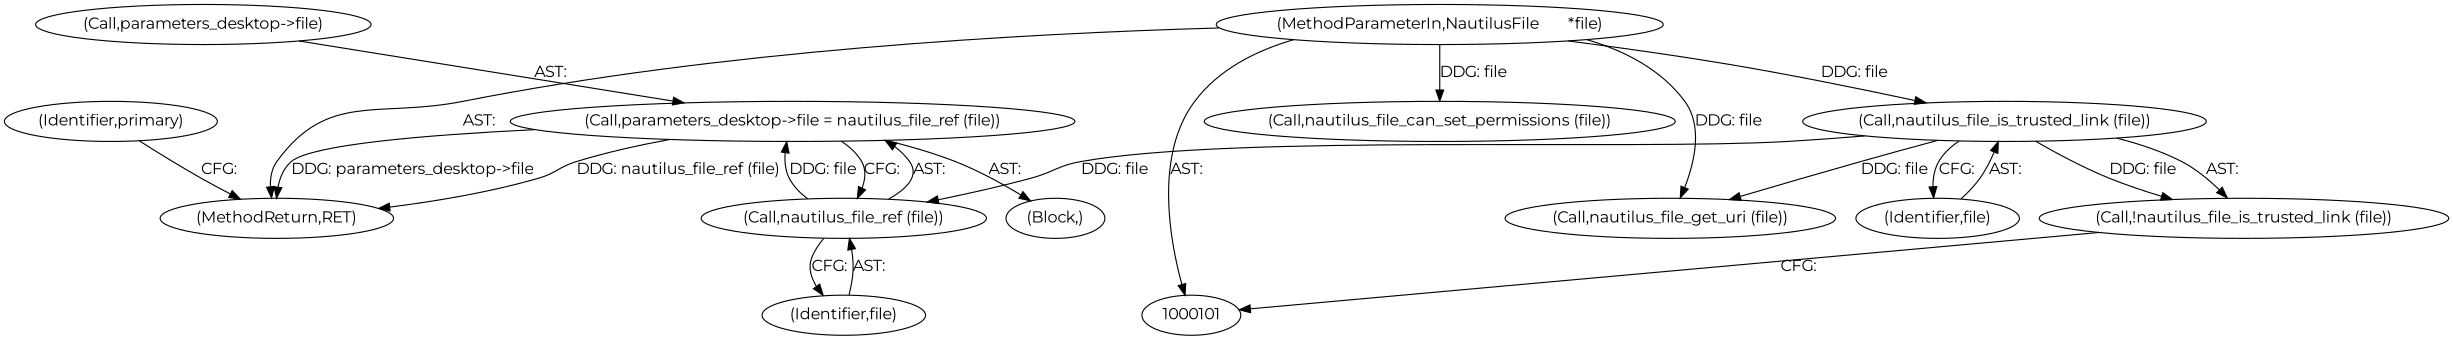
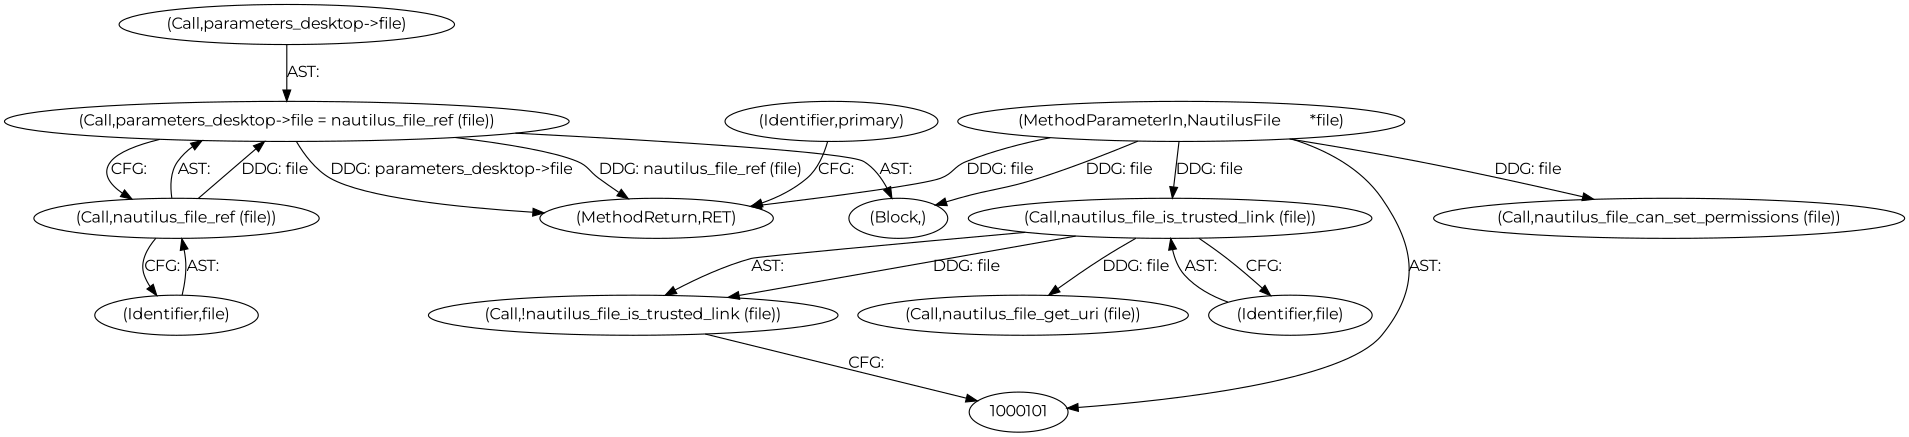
edge "(MethodParameterIn,NautilusFile       *file)" -> "(Call,nautilus_file_get_uri (file))": now "(MethodParameterIn,NautilusFile       *file)" -> "(Block,)"
edge "(MethodParameterIn,NautilusFile       *file)" -> "(MethodReturn,RET)": label "AST: " -> "DDG: file"
edge "(Call,nautilus_file_is_trusted_link (file))" -> "(Call,nautilus_file_ref (file))": removed, label "DDG: file"
